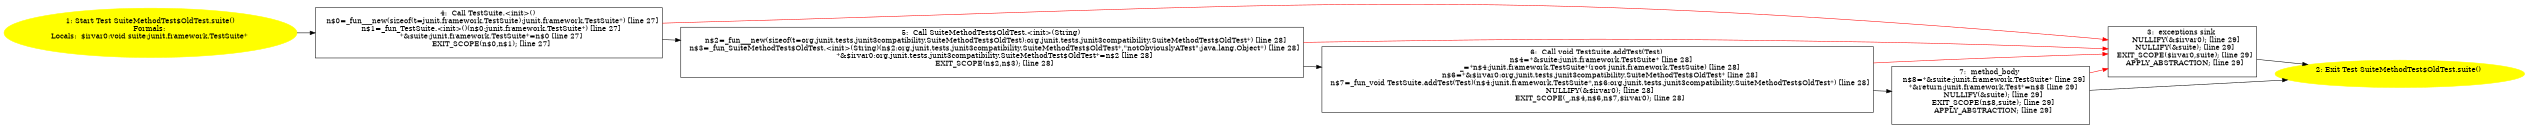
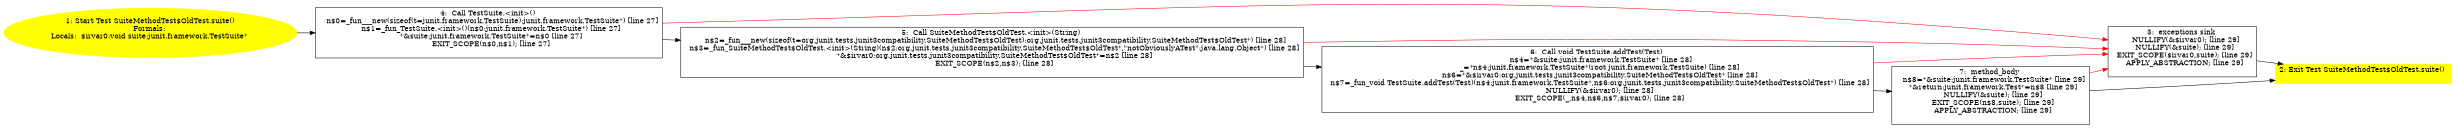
node "2: Exit Test SuiteMethodTest$OldTest.suite()": shape ellipse -> box
